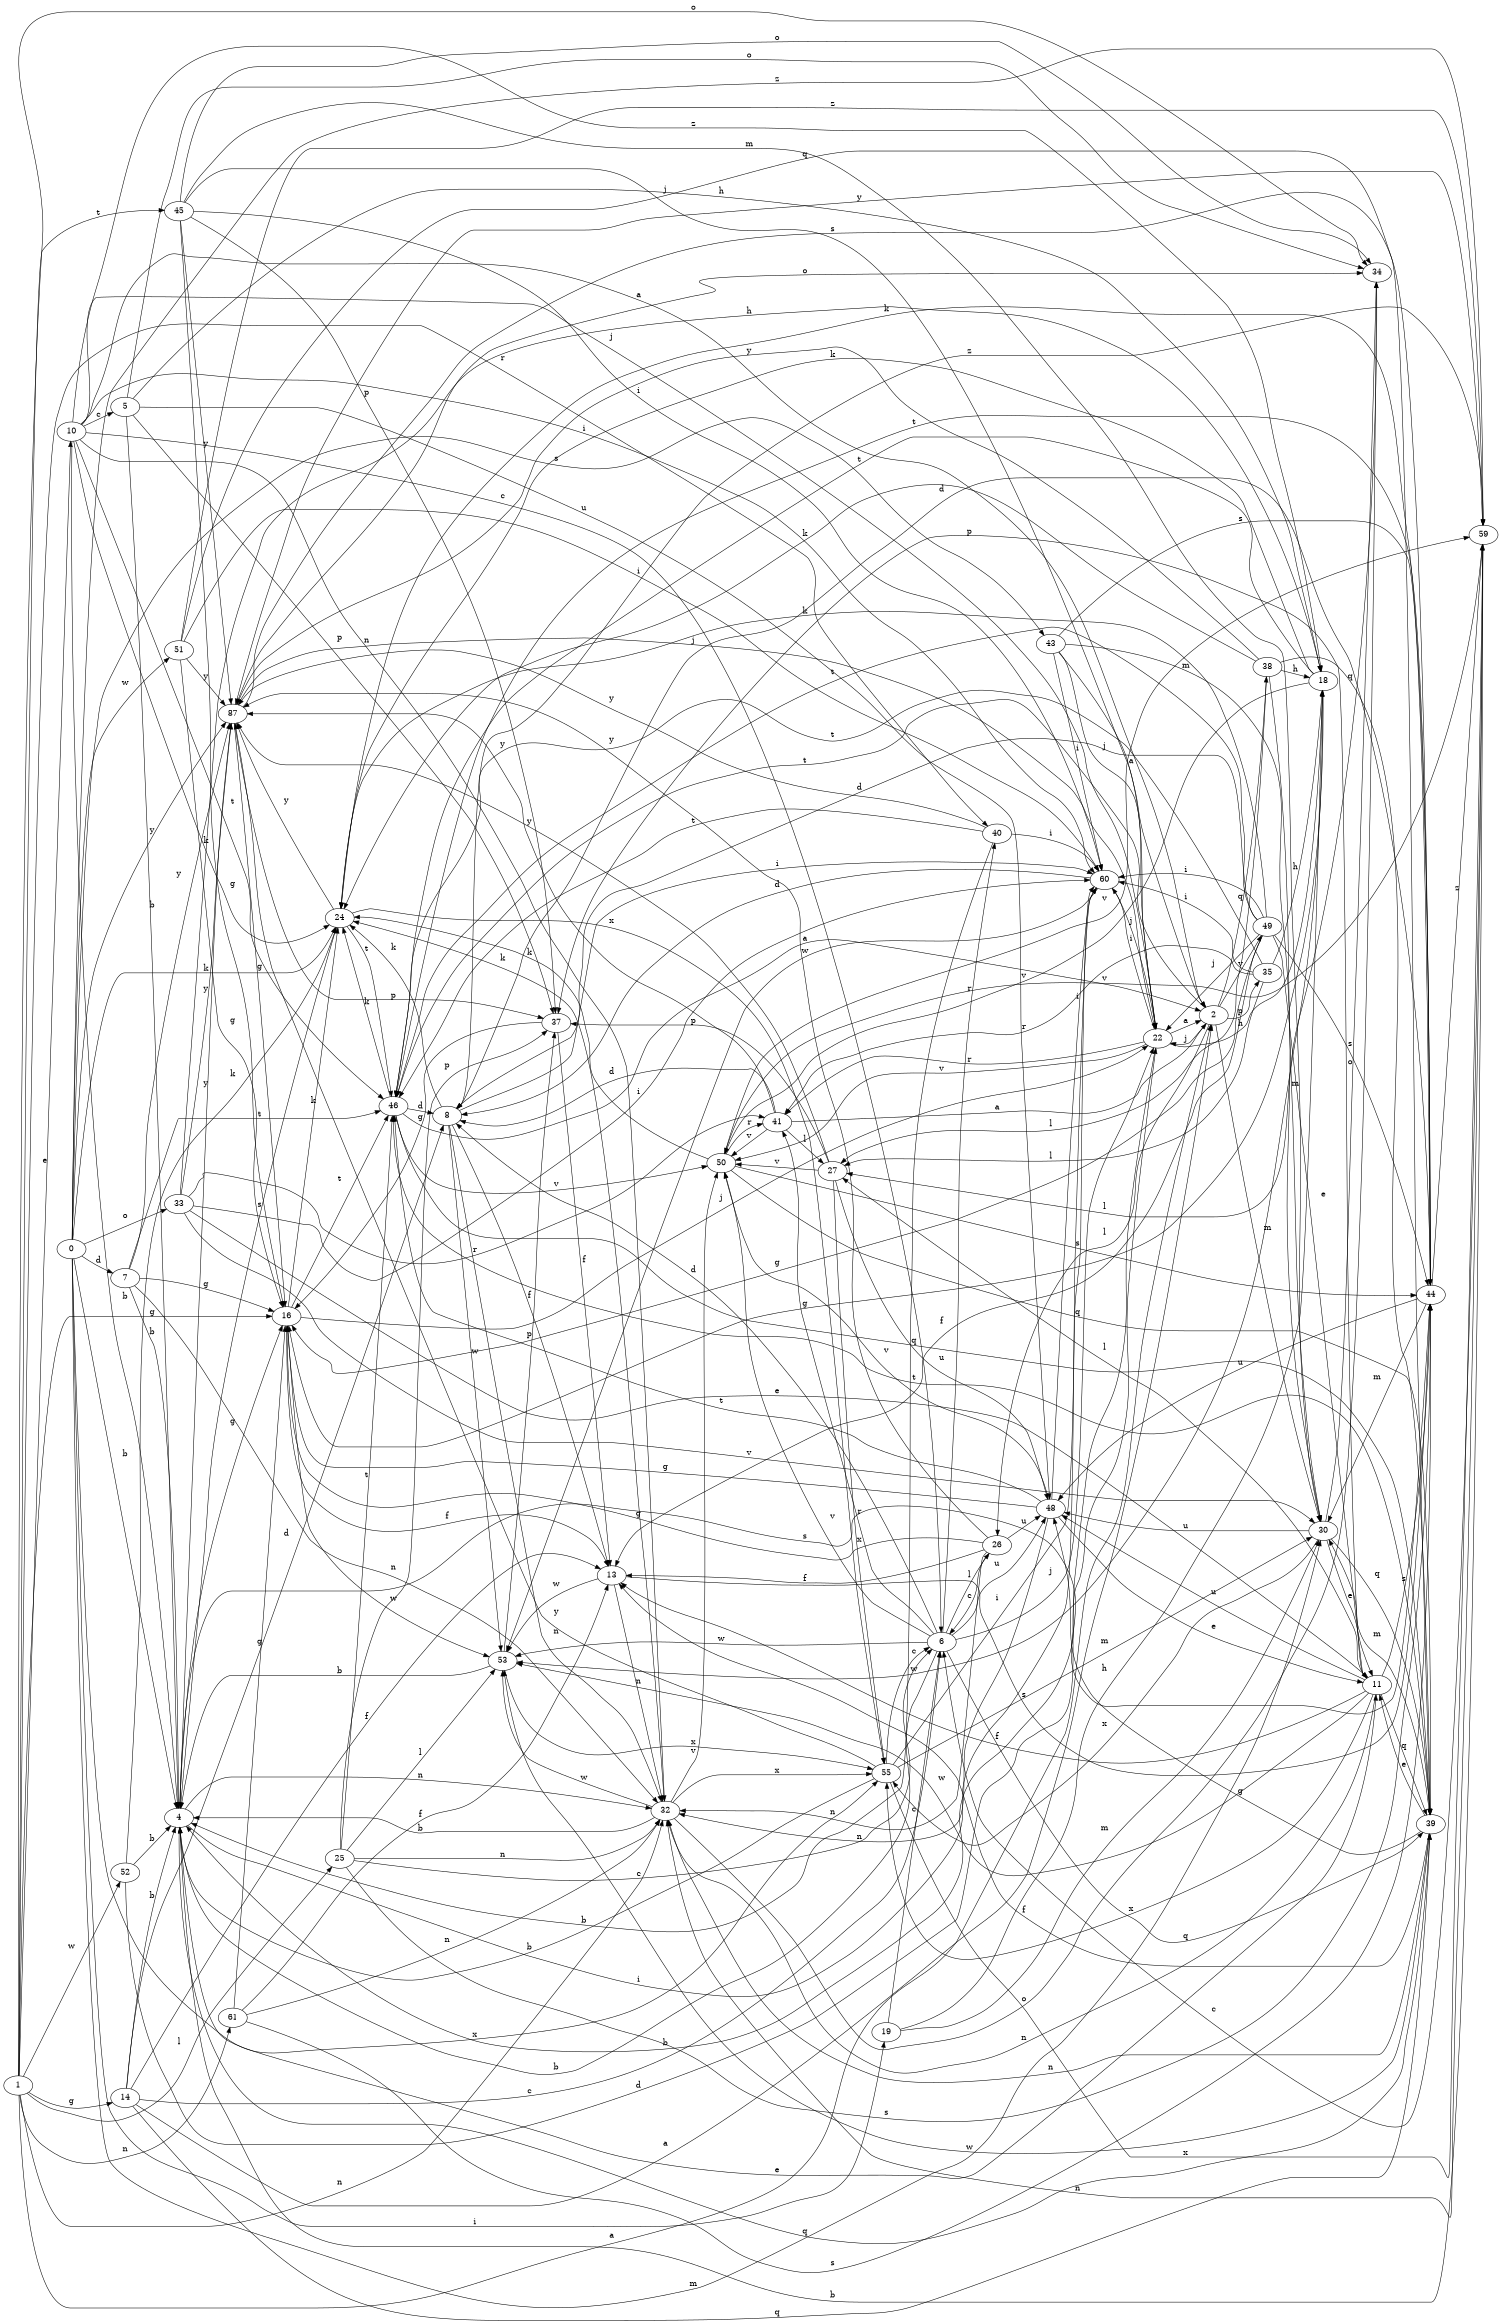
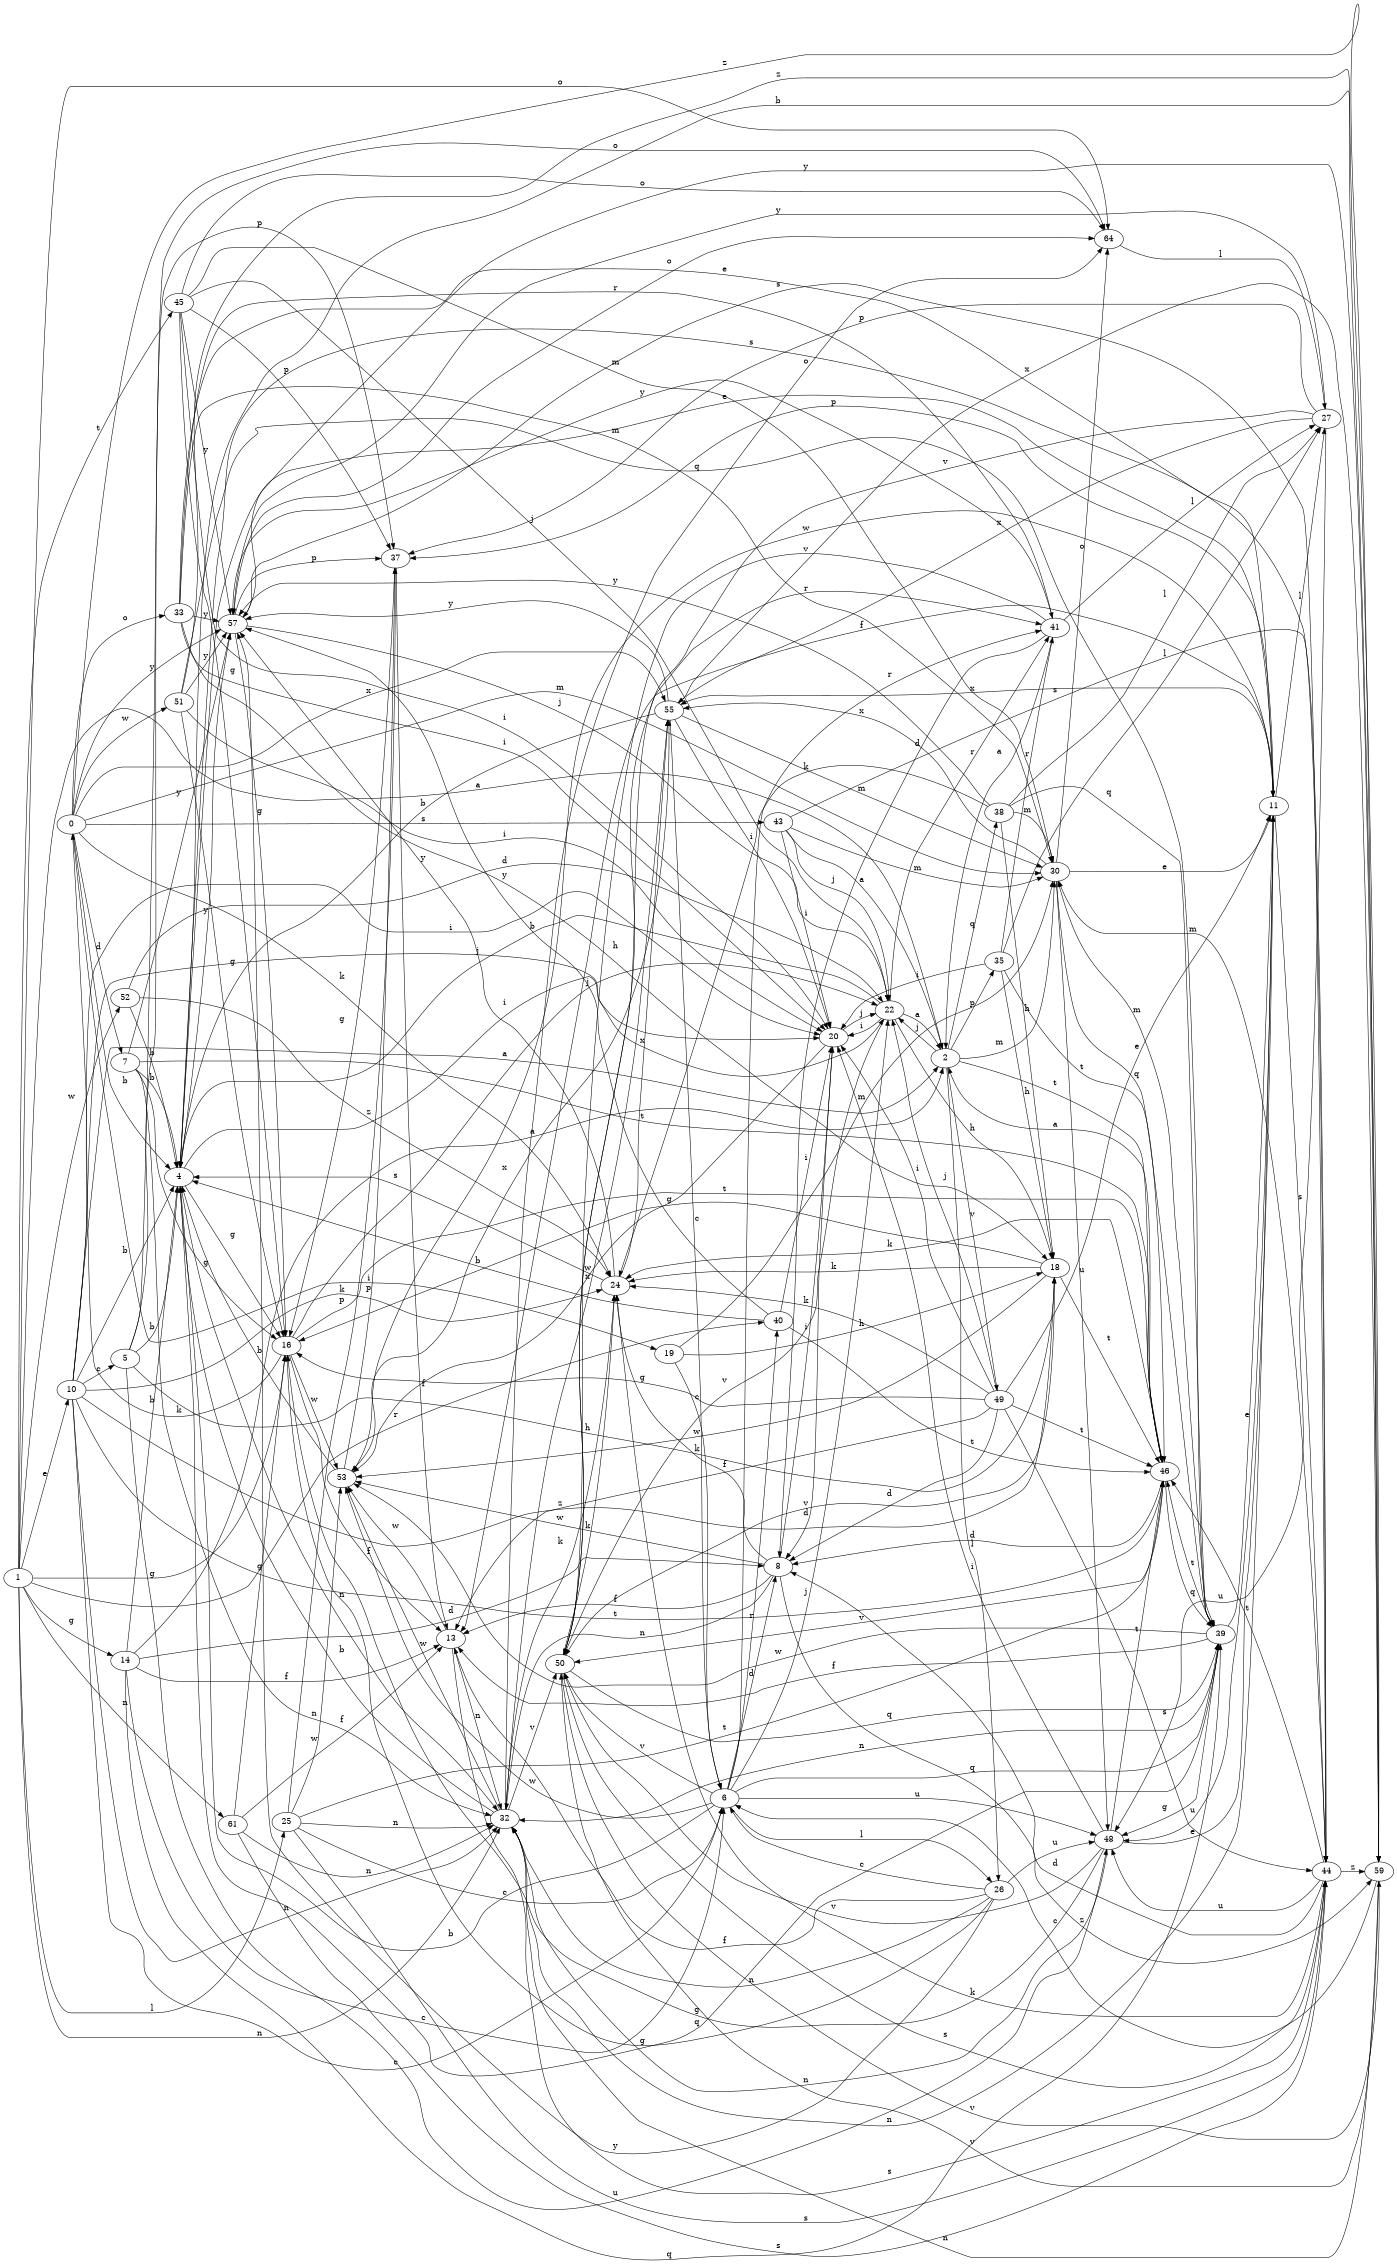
node "34": label "34" -> "64"
node "87": label "87" -> "57"
node "60": label "60" -> "20"
edge "24" -> "46": removed, label "t"
edge "52" -> "24": label "k" -> "z"
edge "16" -> "24": now "16" -> "0"
edge "33" -> "30": label "v" -> "m"
edge "11" -> "39": removed, label "q"
edge "25" -> "53": label "l" -> "w"
